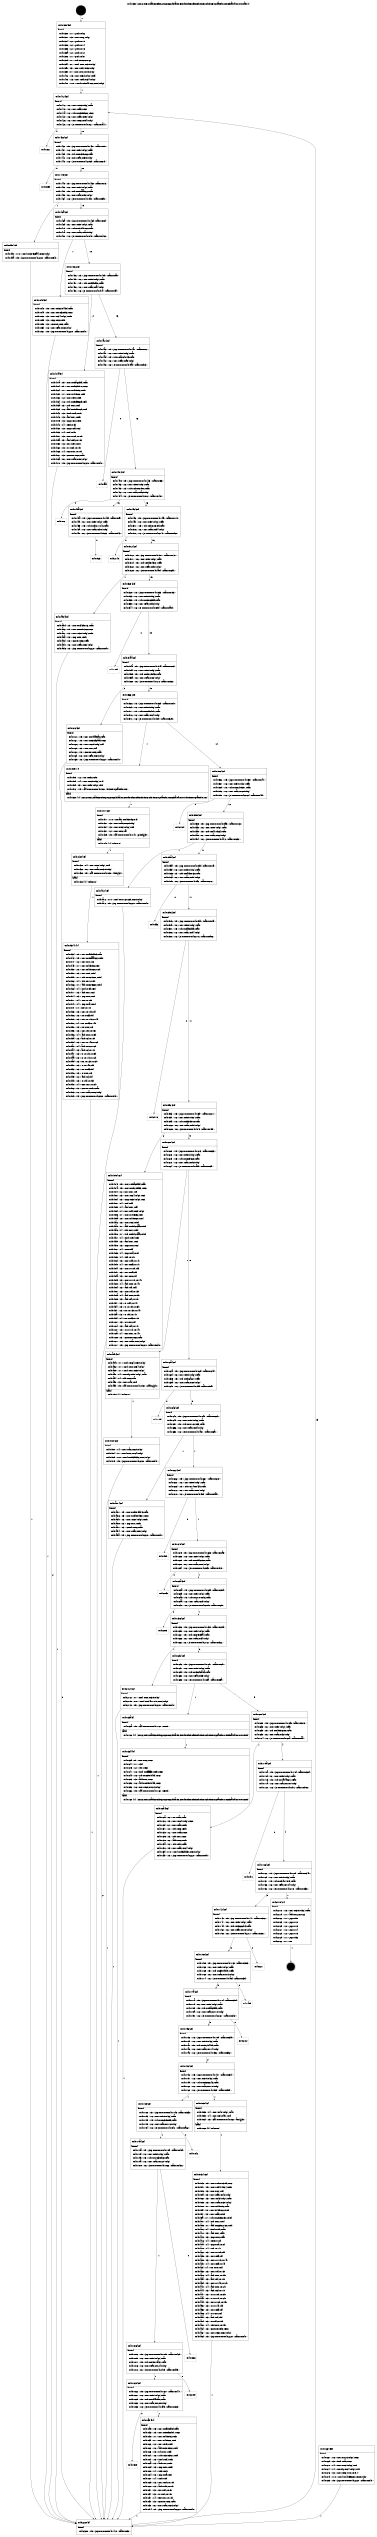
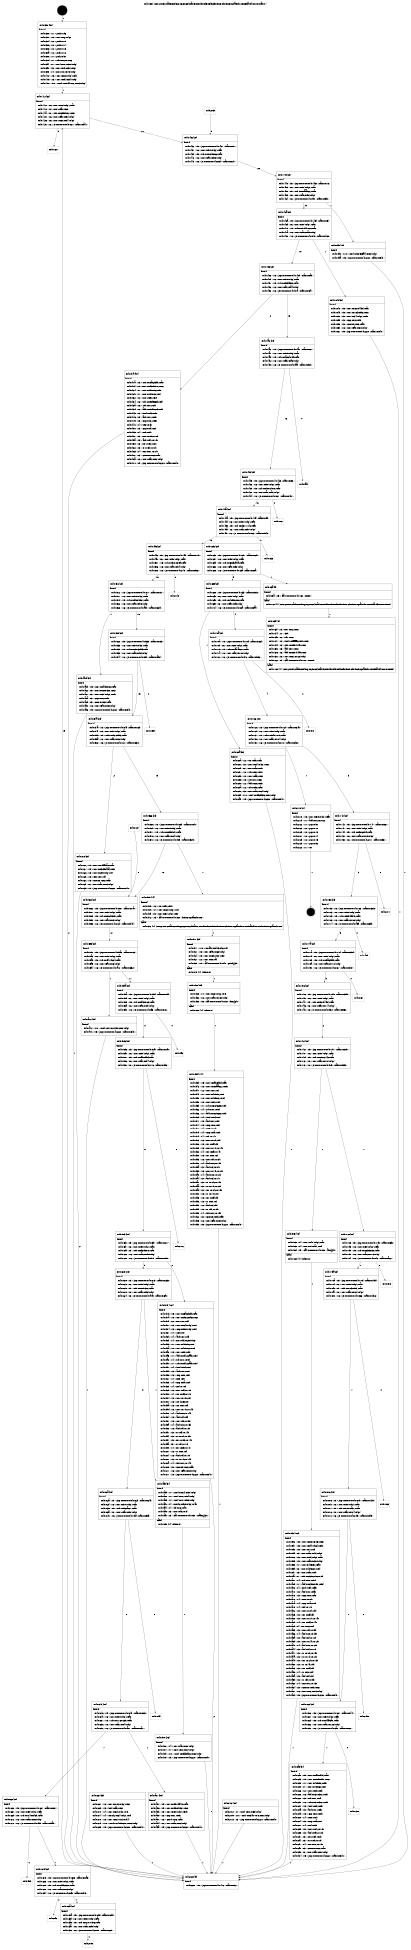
edge "0x401432 [28]" -> "0x40205b": reversed
edge "0x4014be [28]" -> "0x4014f6 [28]": now "0x4014da [28]" -> "0x4014f6 [28]"
edge "0x401582 [28]" -> "0x40212d": reversed
node "0x4016b6 [28]": removed
